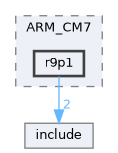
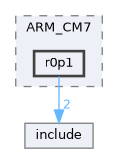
node "r9p1": label "r9p1" -> "r0p1"
